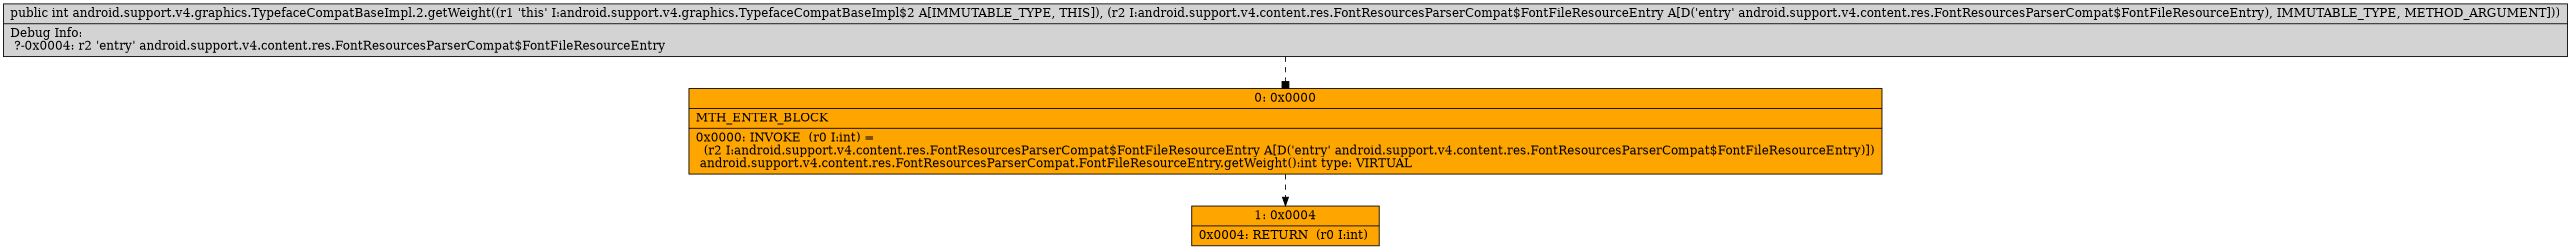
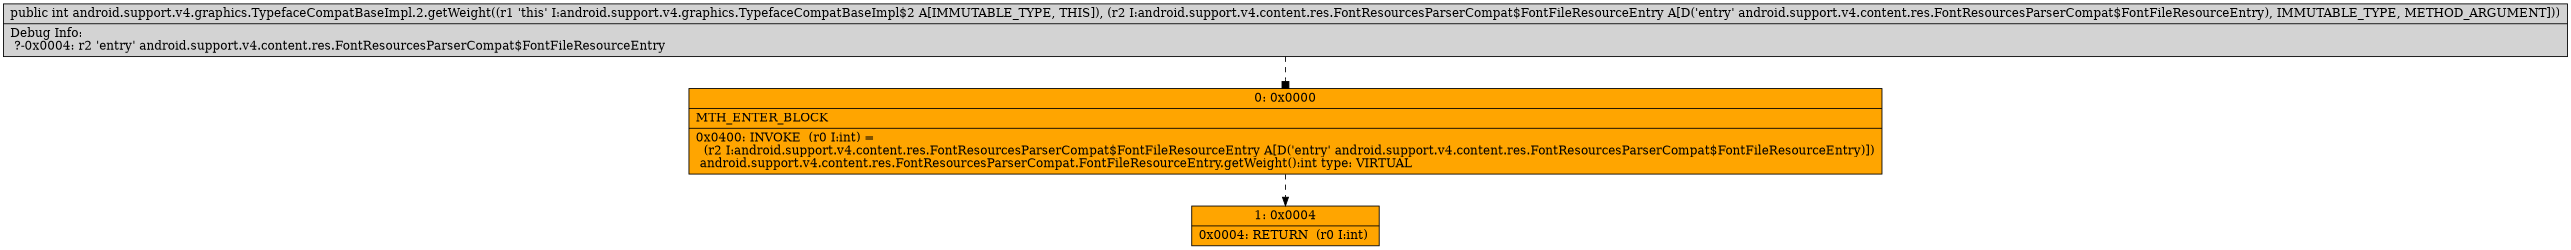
node "0: 0x0000": text "0x0000: INVOKE  (r0 I:int) =" -> "0x0400: INVOKE  (r0 I:int) ="
